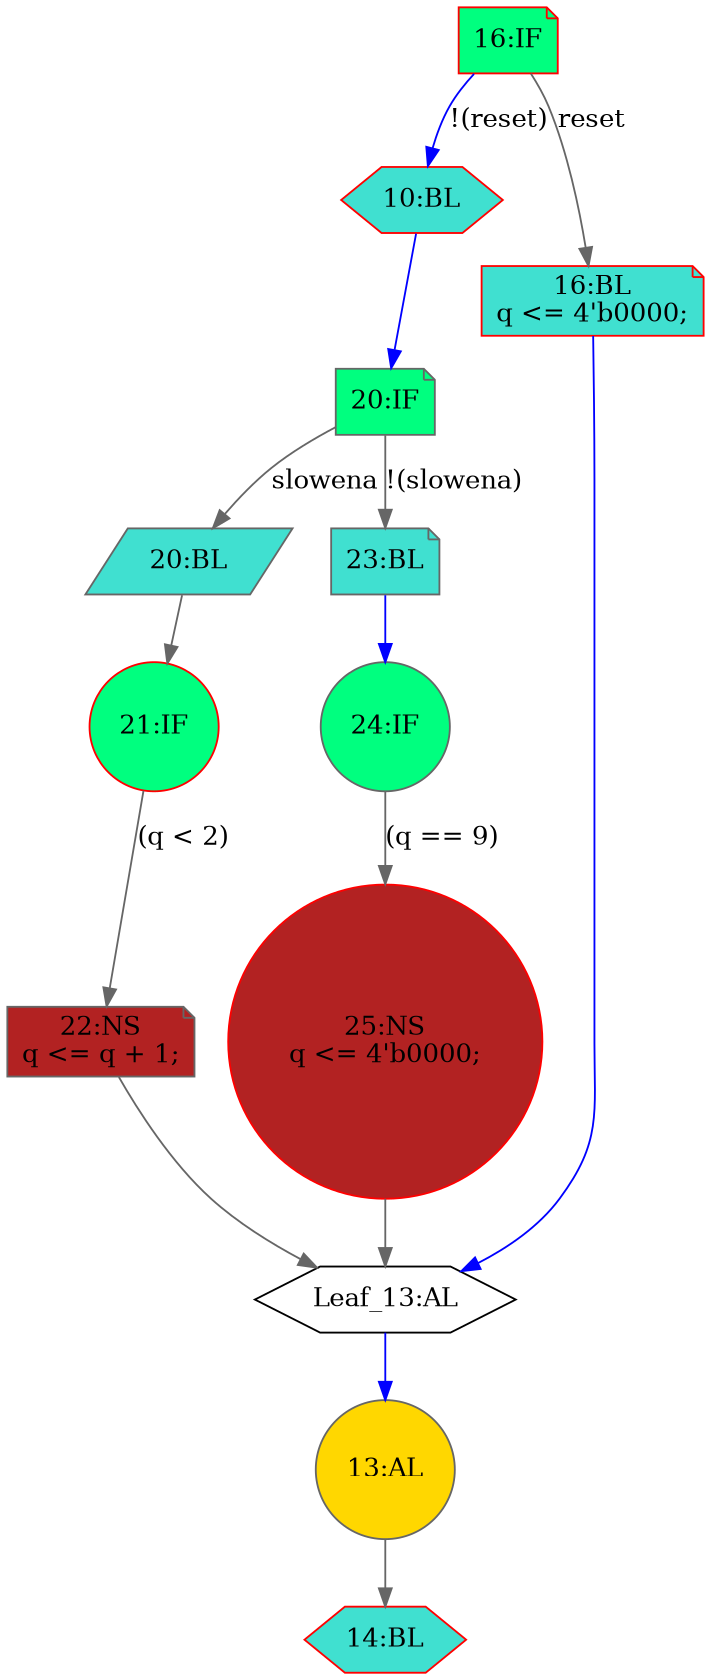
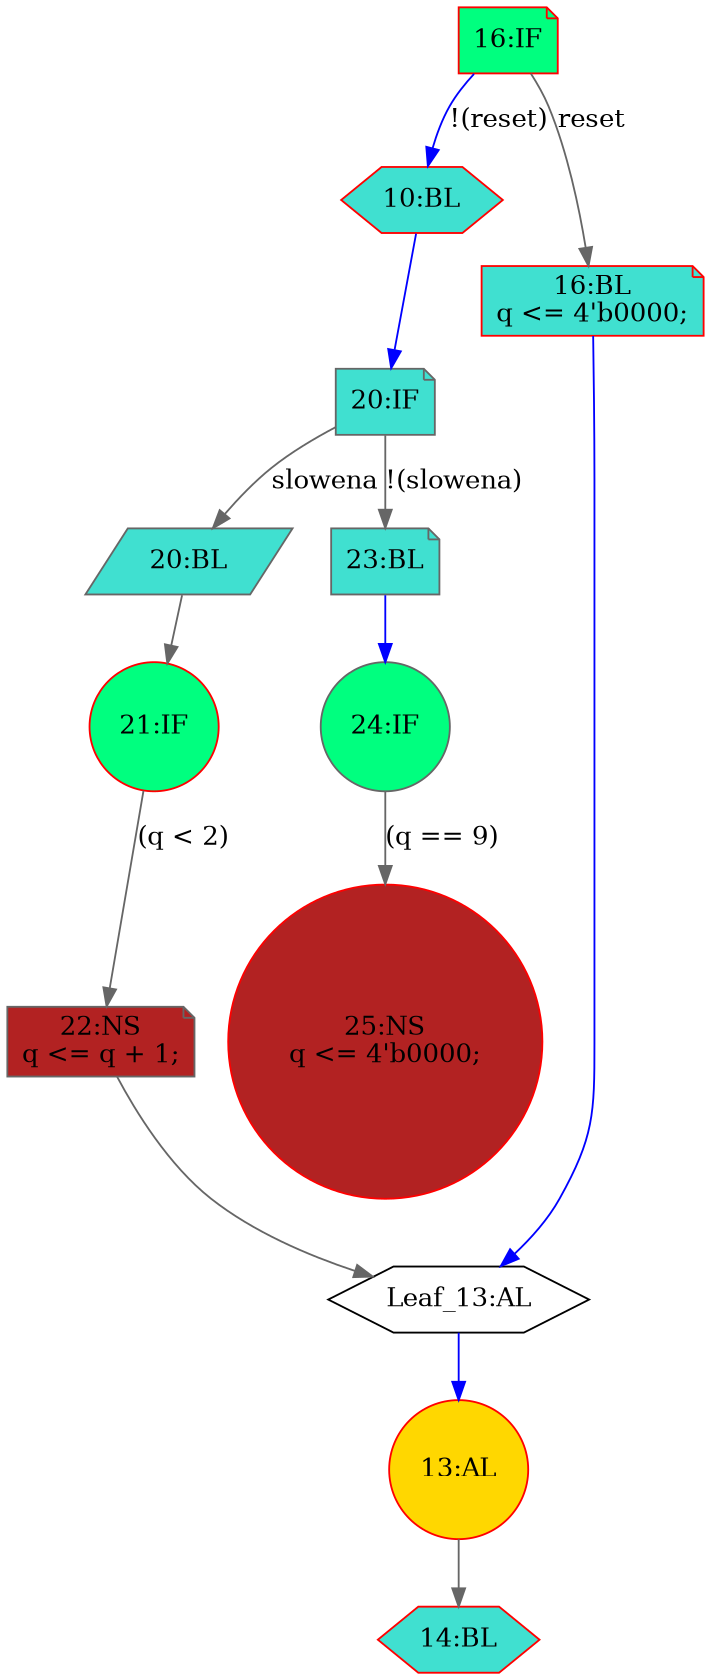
node "20:IF": fillcolor springgreen -> turquoise
edge "25:NS q <= 4'b0000;" -> "Leaf_13:AL": removed
node "13:AL": color gray40 -> red
